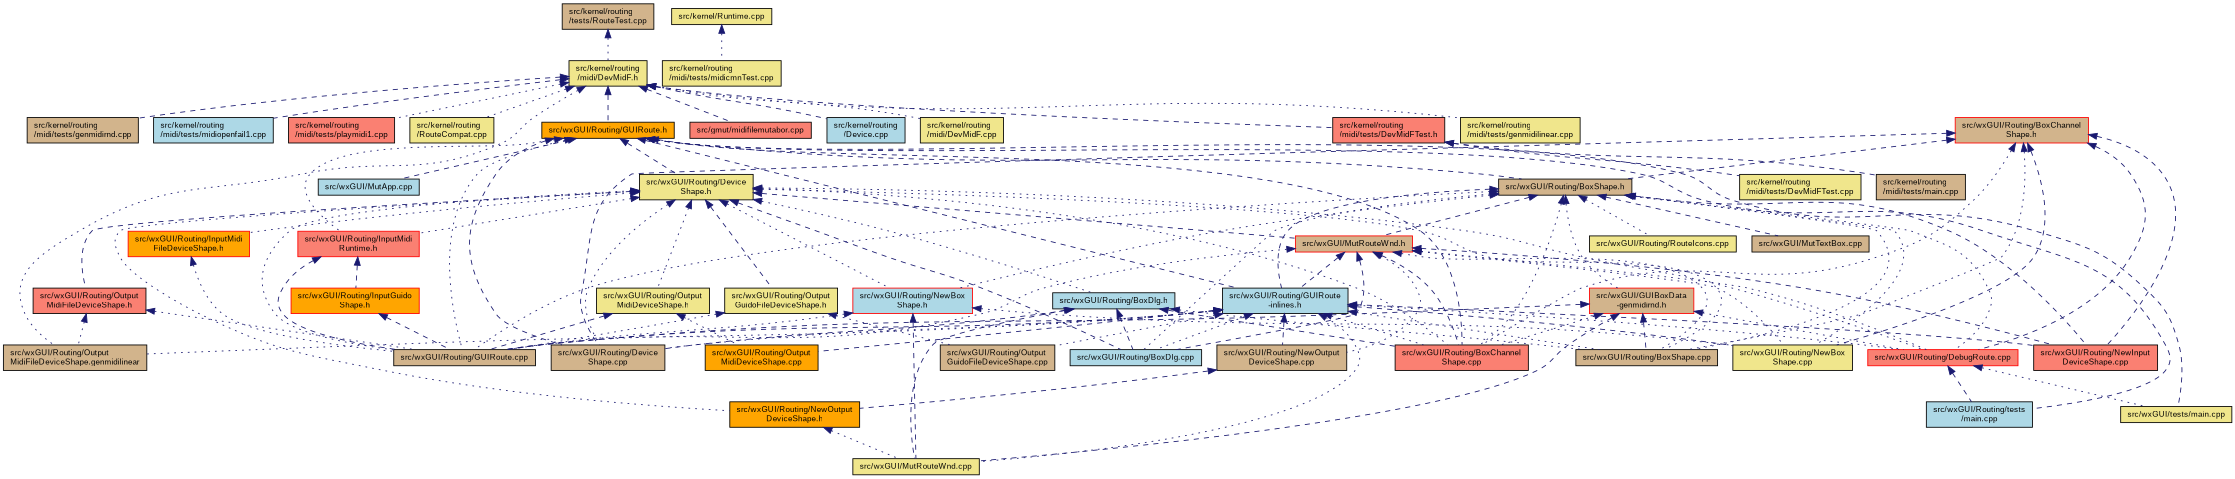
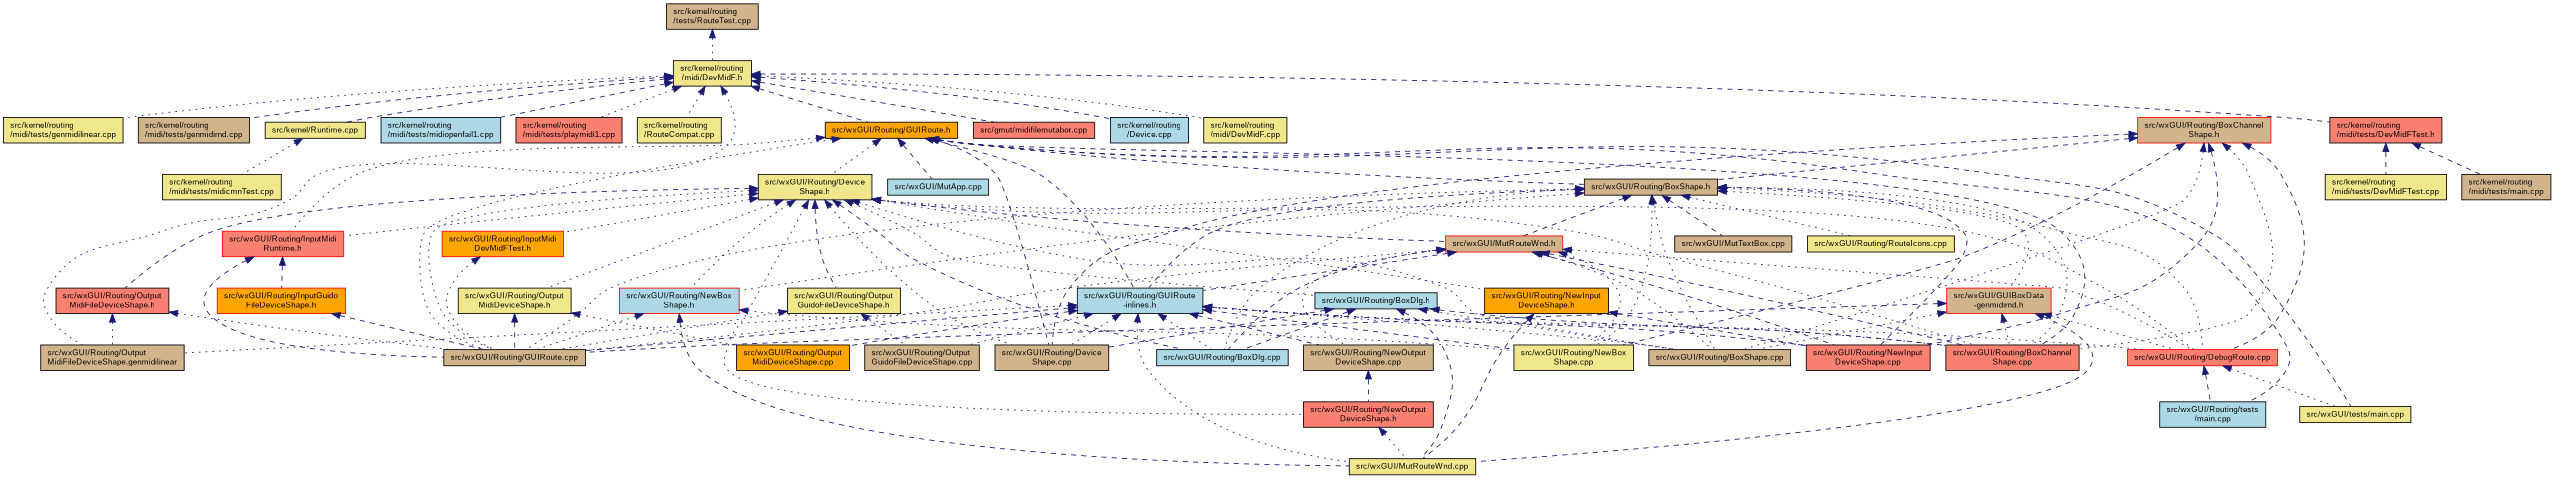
edge "src/kernel/Runtime.cpp" -> "src/kernel/routing /midi/DevMidF.h": added
edge "src/wxGUI/Routing/Device Shape.h" -> "src/wxGUI/Routing/GUIRoute.h": style dashed -> dotted
node "src/wxGUI/Routing/InputMidi FileDeviceShape.h": label "src/wxGUI/Routing/InputMidi FileDeviceShape.h" -> "src/wxGUI/Routing/InputMidi DevMidFTest.h"
node "src/wxGUI/Routing/InputGuido Shape.h": label "src/wxGUI/Routing/InputGuido Shape.h" -> "src/wxGUI/Routing/InputGuido FileDeviceShape.h"
node "src/wxGUI/Routing/NewInput DeviceShape.h": added
edge "src/wxGUI/Routing/BoxShape.cpp" -> "src/wxGUI/GUIBoxData -genmidirnd.h": style dashed -> dotted
node "src/wxGUI/Routing/NewOutput DeviceShape.h": fillcolor orange -> salmon
